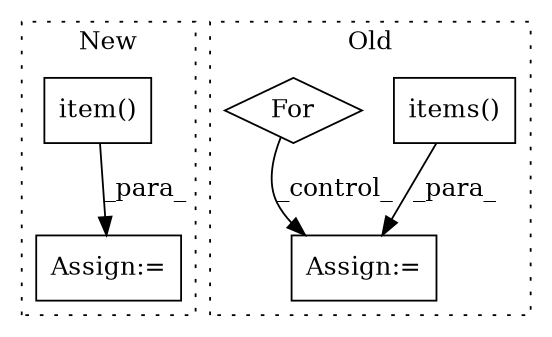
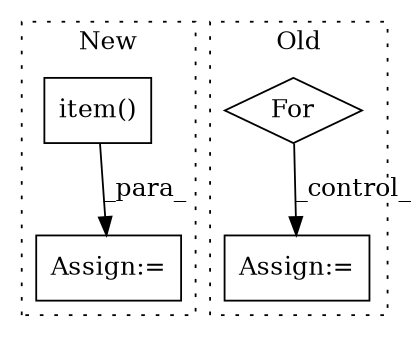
node "items()": removed
